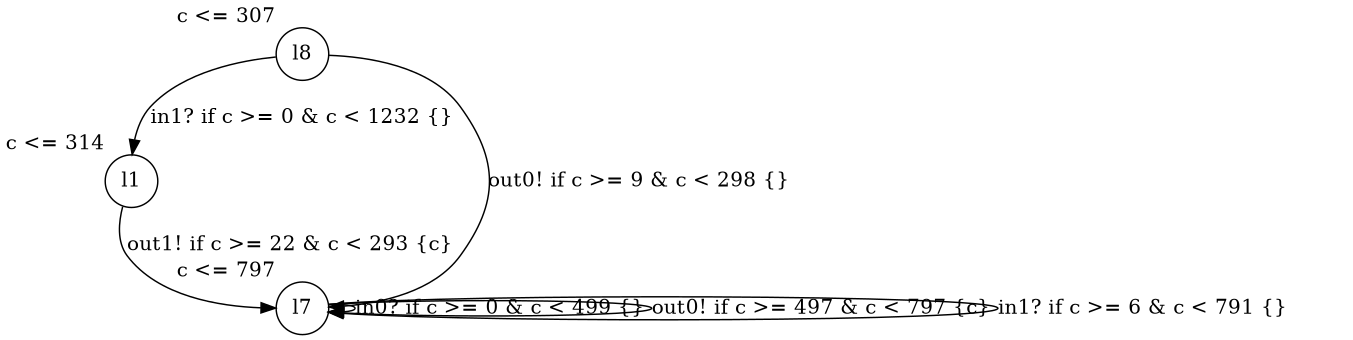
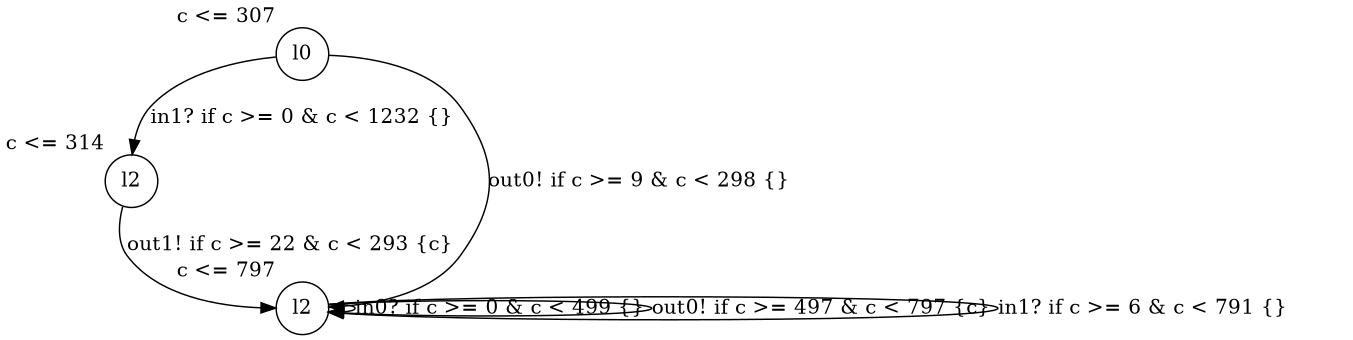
node "l8 c <= 307": label "l8 c <= 307" -> "l0 c <= 307"
node "l1 c <= 314": label "l1 c <= 314" -> "l2 c <= 314"
node "l7 c <= 797": label "l7 c <= 797" -> "l2 c <= 797"
